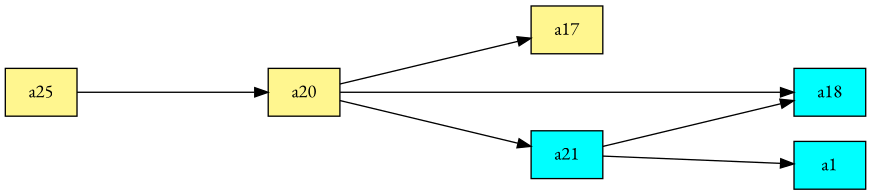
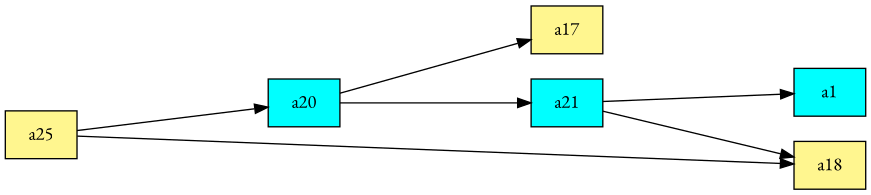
node "a20": fillcolor khaki1 -> cyan
edge "a20" -> "a18": now "a25" -> "a18"
node "a18": fillcolor cyan -> khaki1
